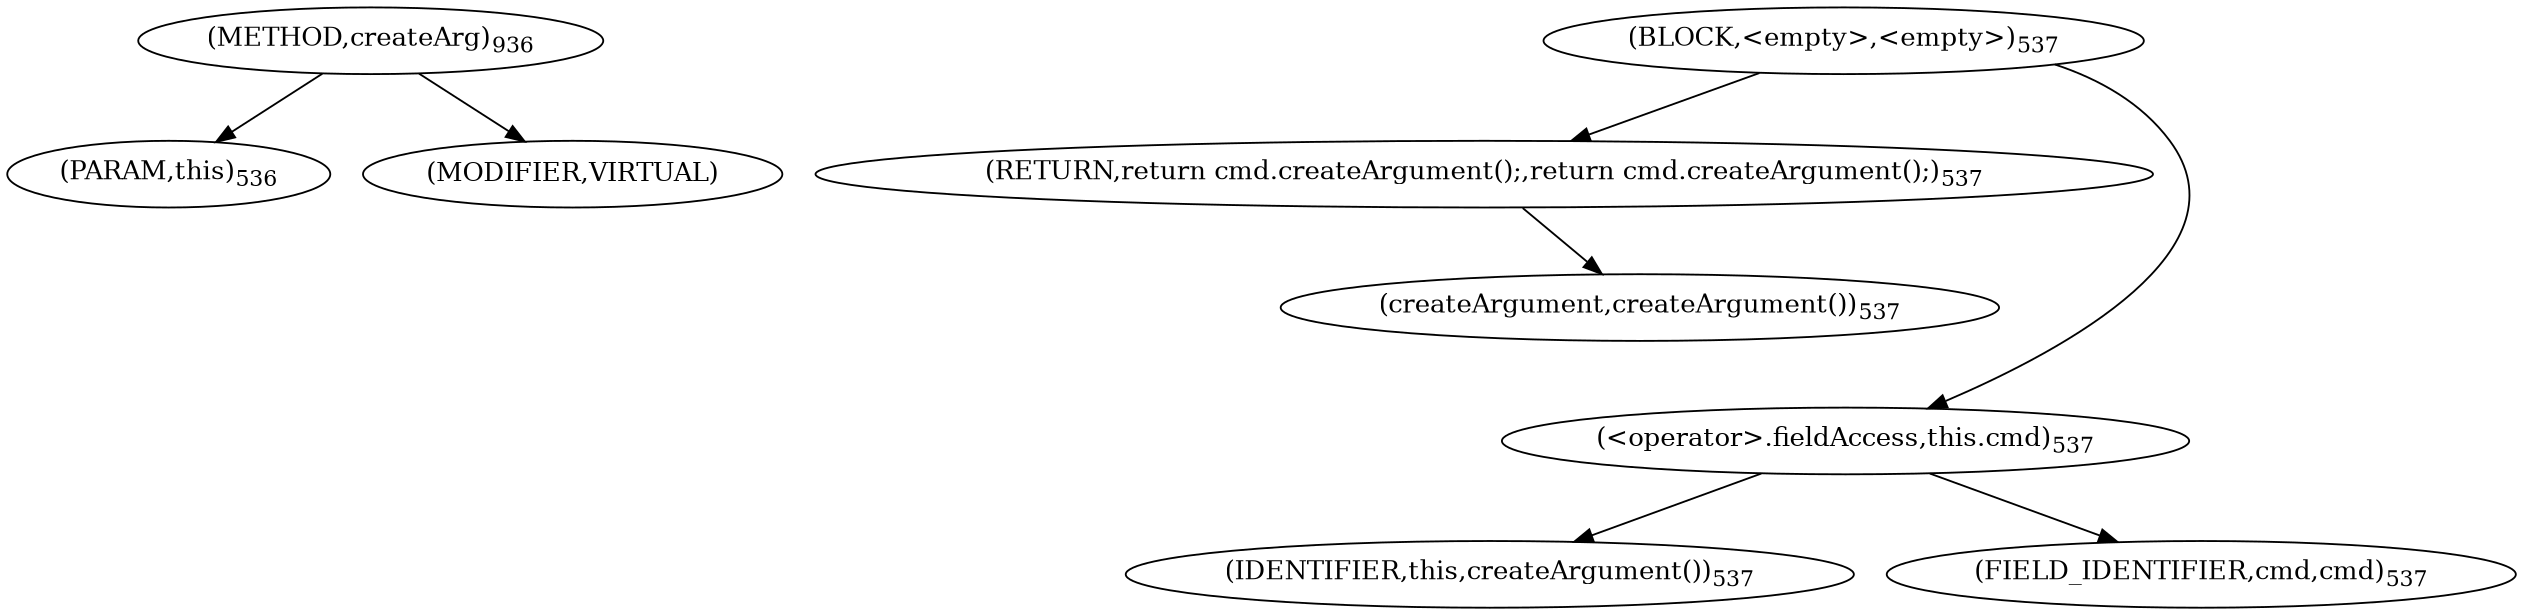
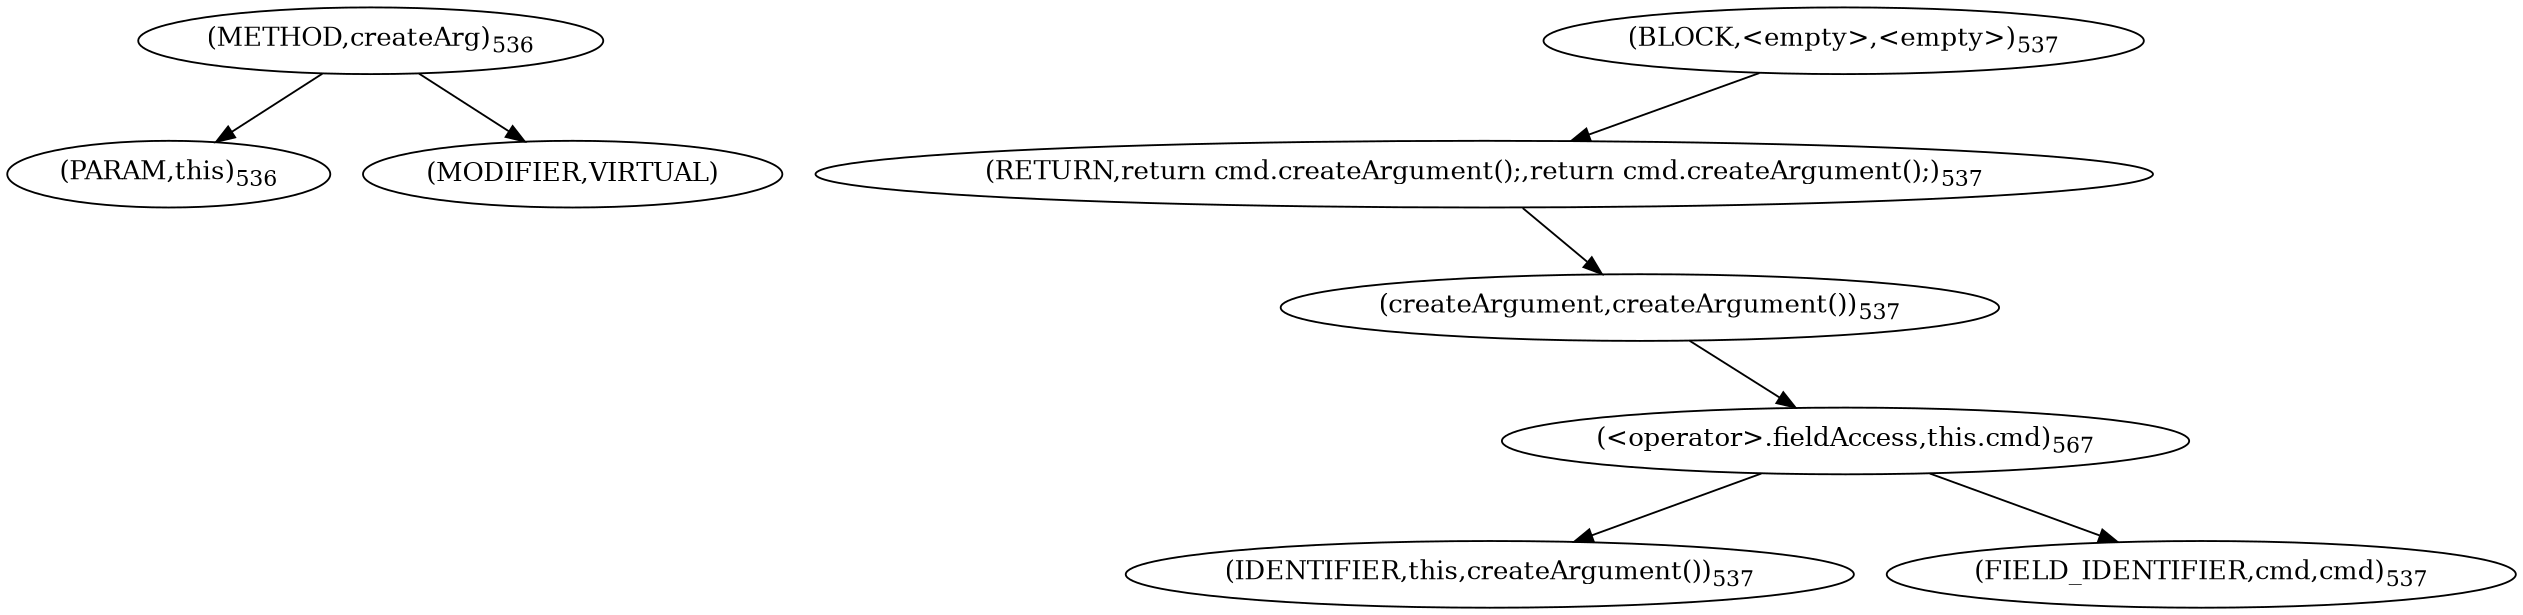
node "(METHOD,createArg)": text "936" -> "536"
edge "(BLOCK,<empty>,<empty>)" -> "(<operator>.fieldAccess,this.cmd)": now "(createArgument,createArgument())" -> "(<operator>.fieldAccess,this.cmd)"
node "(<operator>.fieldAccess,this.cmd)": text "537" -> "567"
